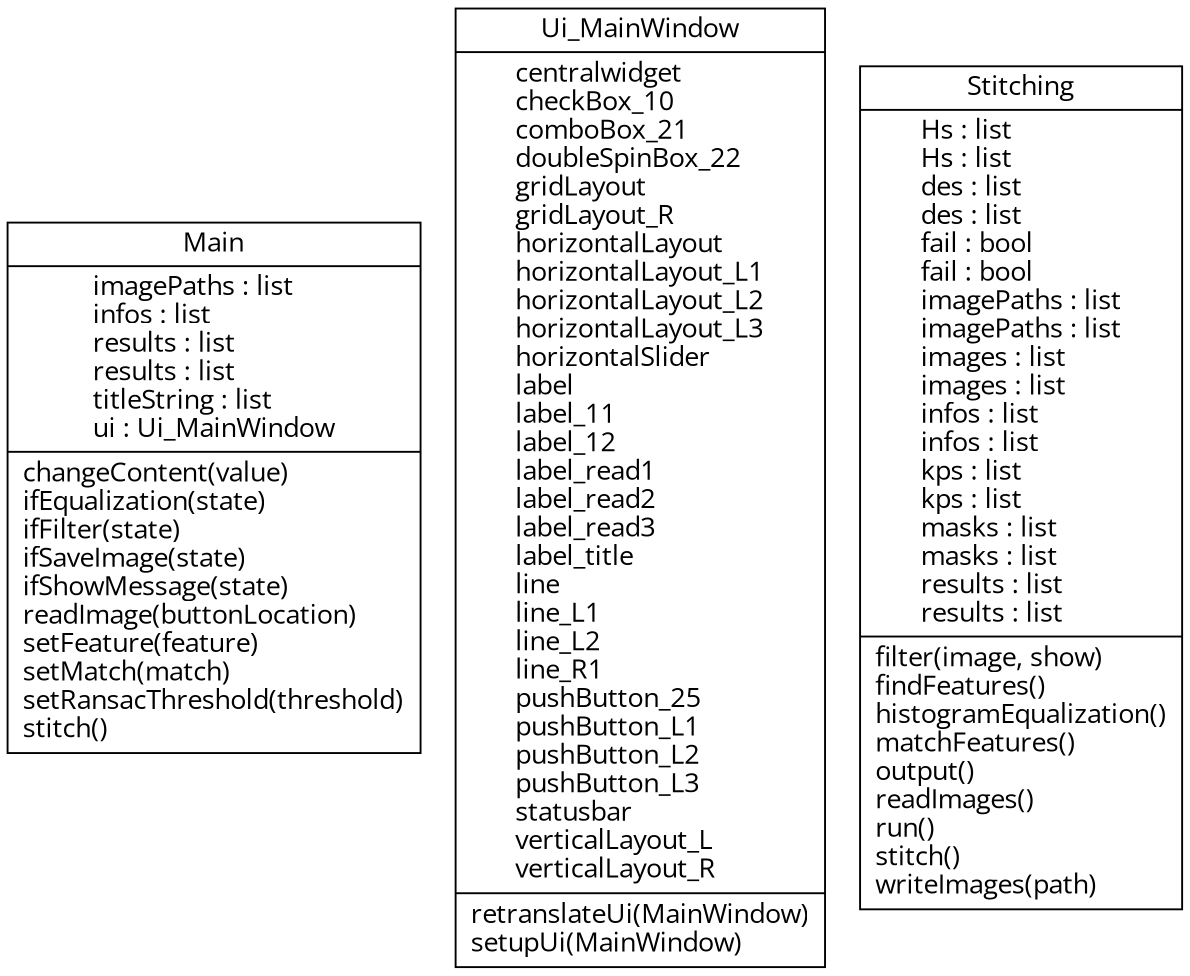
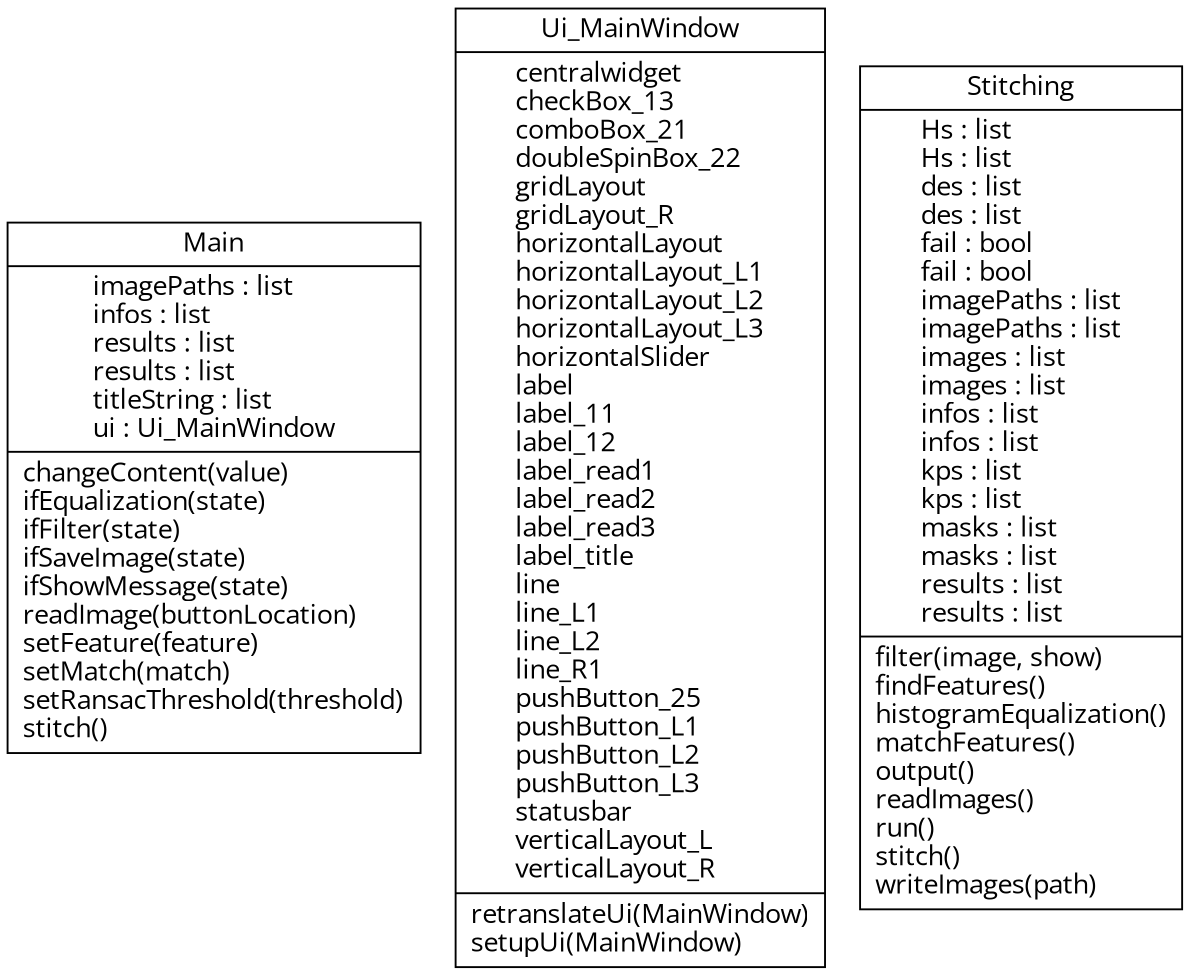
node "Ui_MainWindow": text "checkBox_10" -> "checkBox_13"
